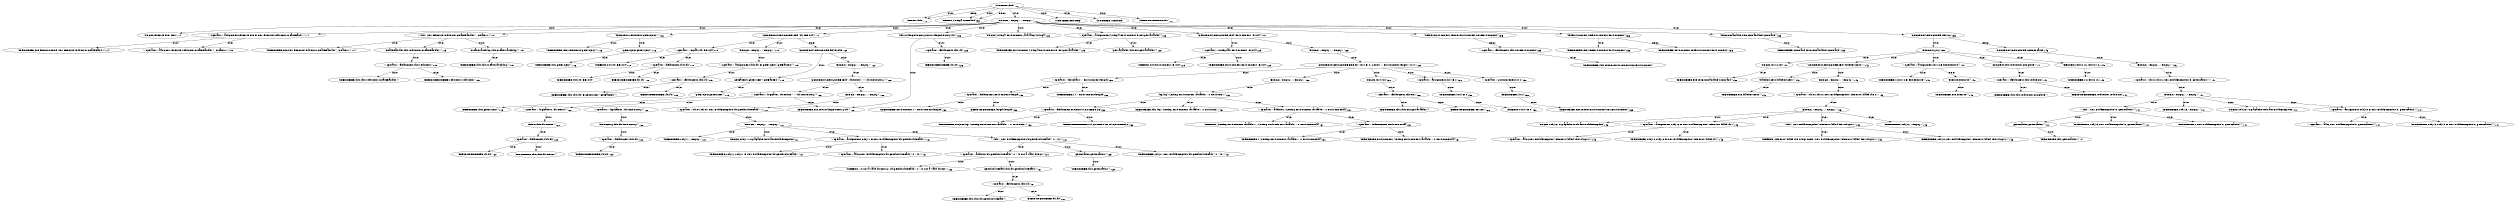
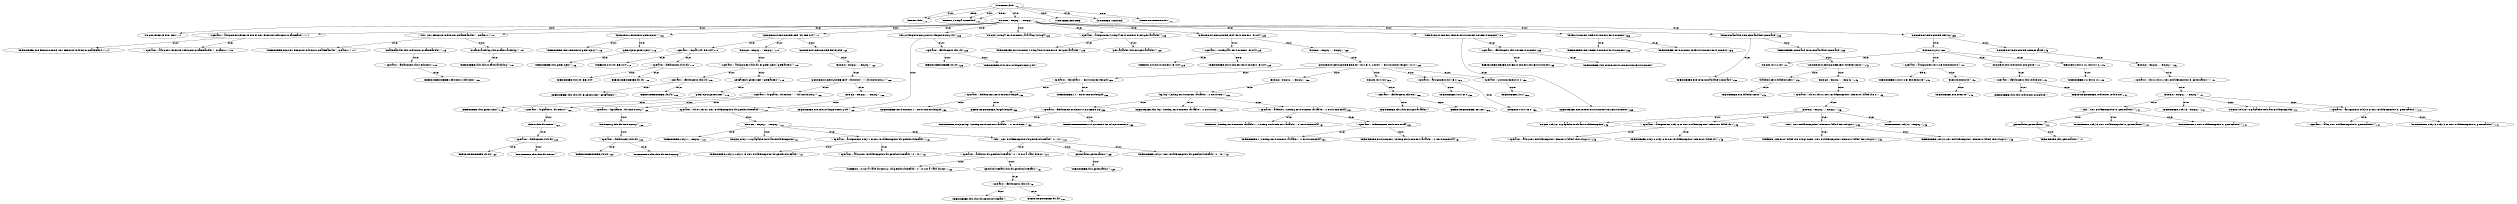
edge "(METHOD,fork)" -> "(METHOD_RETURN,int)": label "AST: " -> "DDG: "
node "(PARAM,String[] command)": text "792" -> "712"
node "(CONTROL_STRUCTURE,IF,if (environment != null))": text "789" -> "729"
node "(setNewenvironment,setNewenvironment(newEnvironment))": text "735" -> "795"
edge "(<init>,new Execute(redirector.createHandler(), createW...)" -> "(createHandler,this.redirector.createHandler())": removed, label "AST:"
edge "(CONTROL_STRUCTURE,IF,if (dir == null))" -> "(CONTROL_STRUCTURE,ELSE,else)": label "DDG: " -> "AST: "
edge "(setNewenvironment,setNewenvironment(newEnvironment))" -> "(<operator>.fieldAccess,this.newEnvironment)": label "DDG: " -> "AST: "
edge "(setEnvironment,setEnvironment(environment))" -> "(IDENTIFIER,environment,setEnvironment(environment))": label "DDG: " -> "AST: "
edge "(CONTROL_STRUCTURE,TRY,try)" -> "(CONTROL_STRUCTURE,CATCH,catch)": label "DDG: " -> "AST: "
edge "(BLOCK,try,try)" -> "(CONTROL_STRUCTURE,IF,if (killedProcess()))": now "(IDENTIFIER,command,setCommandline(command))" -> "(CONTROL_STRUCTURE,IF,if (killedProcess()))"
edge "(<operator>.notEquals,environment != null)" -> "(IDENTIFIER,environment,environment != null)": label "AST: " -> "DDG: "
node "(IDENTIFIER,this,setWorkingDirectory(dir))": added
node "(FIELD_IDENTIFIER,newEnvironment,newEnvironment)": added
edge "(CONTROL_STRUCTURE,ELSE,else)" -> "(getBaseDir,getProject().getBaseDir())": now "(<operator>.assignment,this.dir = getProject().getBaseDir())" -> "(getBaseDir,getProject().getBaseDir())"
edge "(<operator>.assignment,int rc = exe.execute())" -> "(IDENTIFIER,rc,int rc = exe.execute())": label "AST: " -> "DDG: "
edge "(<operator>.assignment,int rc = exe.execute())" -> "(execute,execute())": label "DDG: " -> "AST: "
edge "(LOCAL,int rc: int)" -> "(IDENTIFIER,exe,setCommandline(command))": now "(setCommandline,setCommandline(command))" -> "(IDENTIFIER,exe,setCommandline(command))"
node "(IDENTIFIER,this,this.redirector.createHandler())": removed
edge "(<operator>.logicalOr,!dir.exists() || !dir.isDirectory())" -> "(IDENTIFIER,exe,setWorkingDirectory(dir))": now "(<operator>.logicalOr,!dir.exists() || !dir.isDirectory())" -> "(<operator>.logicalNot,!dir.isDirectory())"
edge "(IDENTIFIER,i,int i = 0)" -> "(LITERAL,0,int i = 0)": now "(<operator>.assignment,int i = 0)" -> "(LITERAL,0,int i = 0)"
edge "(IDENTIFIER,i,i++)" -> "(IDENTIFIER,exe,setNewenvironment(newEnvironment))": now "(setNewenvironment,setNewenvironment(newEnvironment))" -> "(IDENTIFIER,exe,setNewenvironment(newEnvironment))"
node "(IDENTIFIER,this,this.dir.isDirectory())": added
